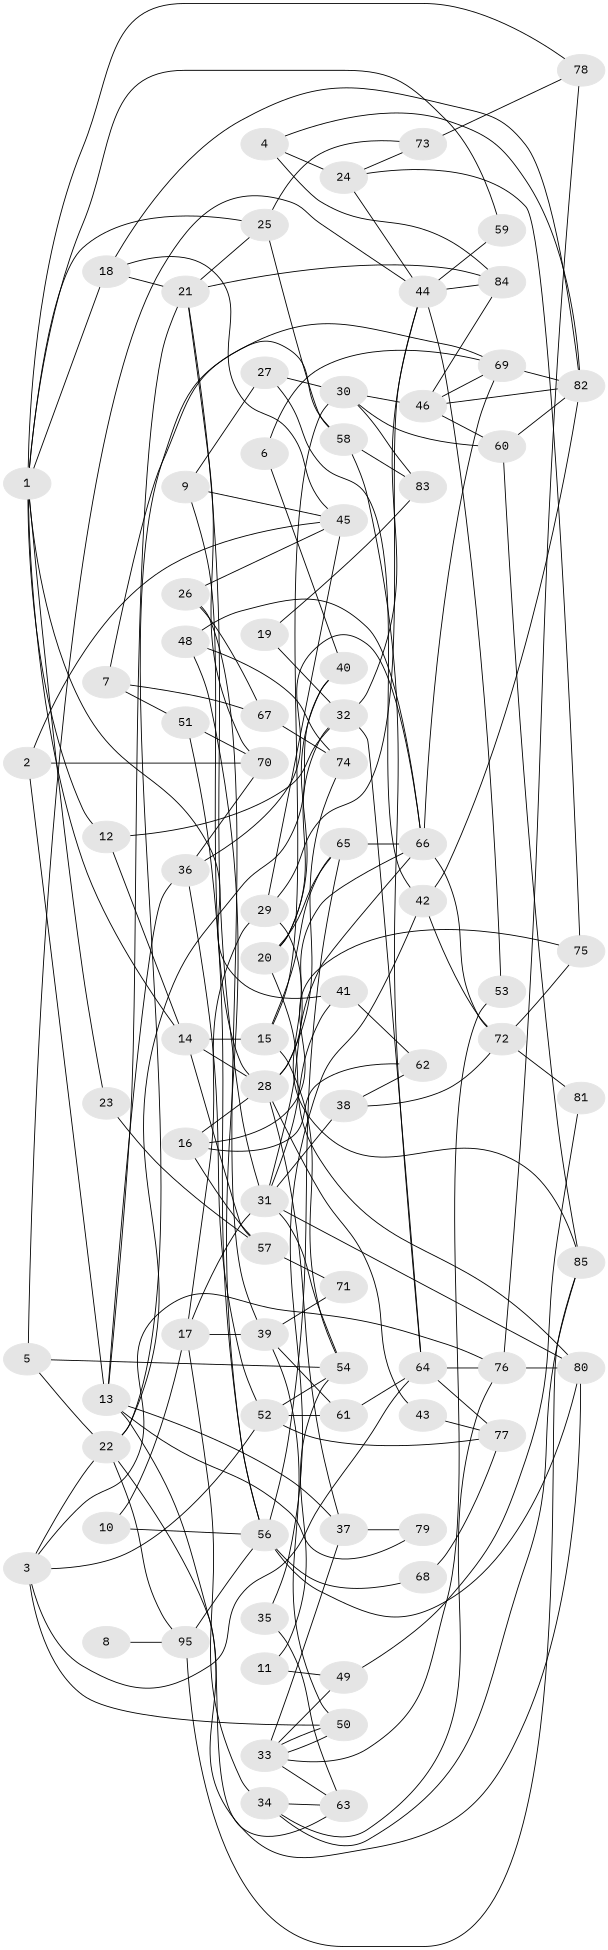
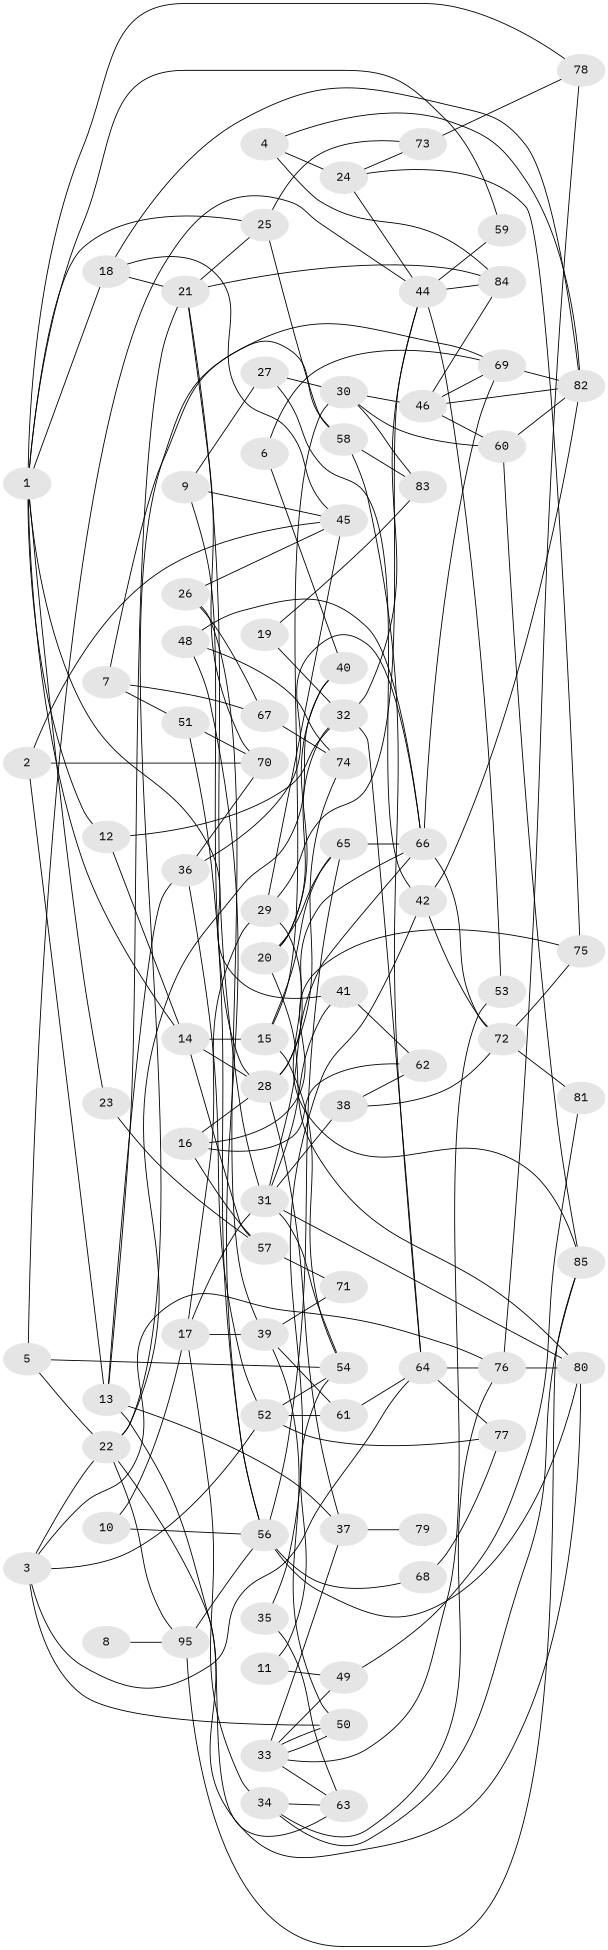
node "43": removed
edge "13" -- "79": removed
